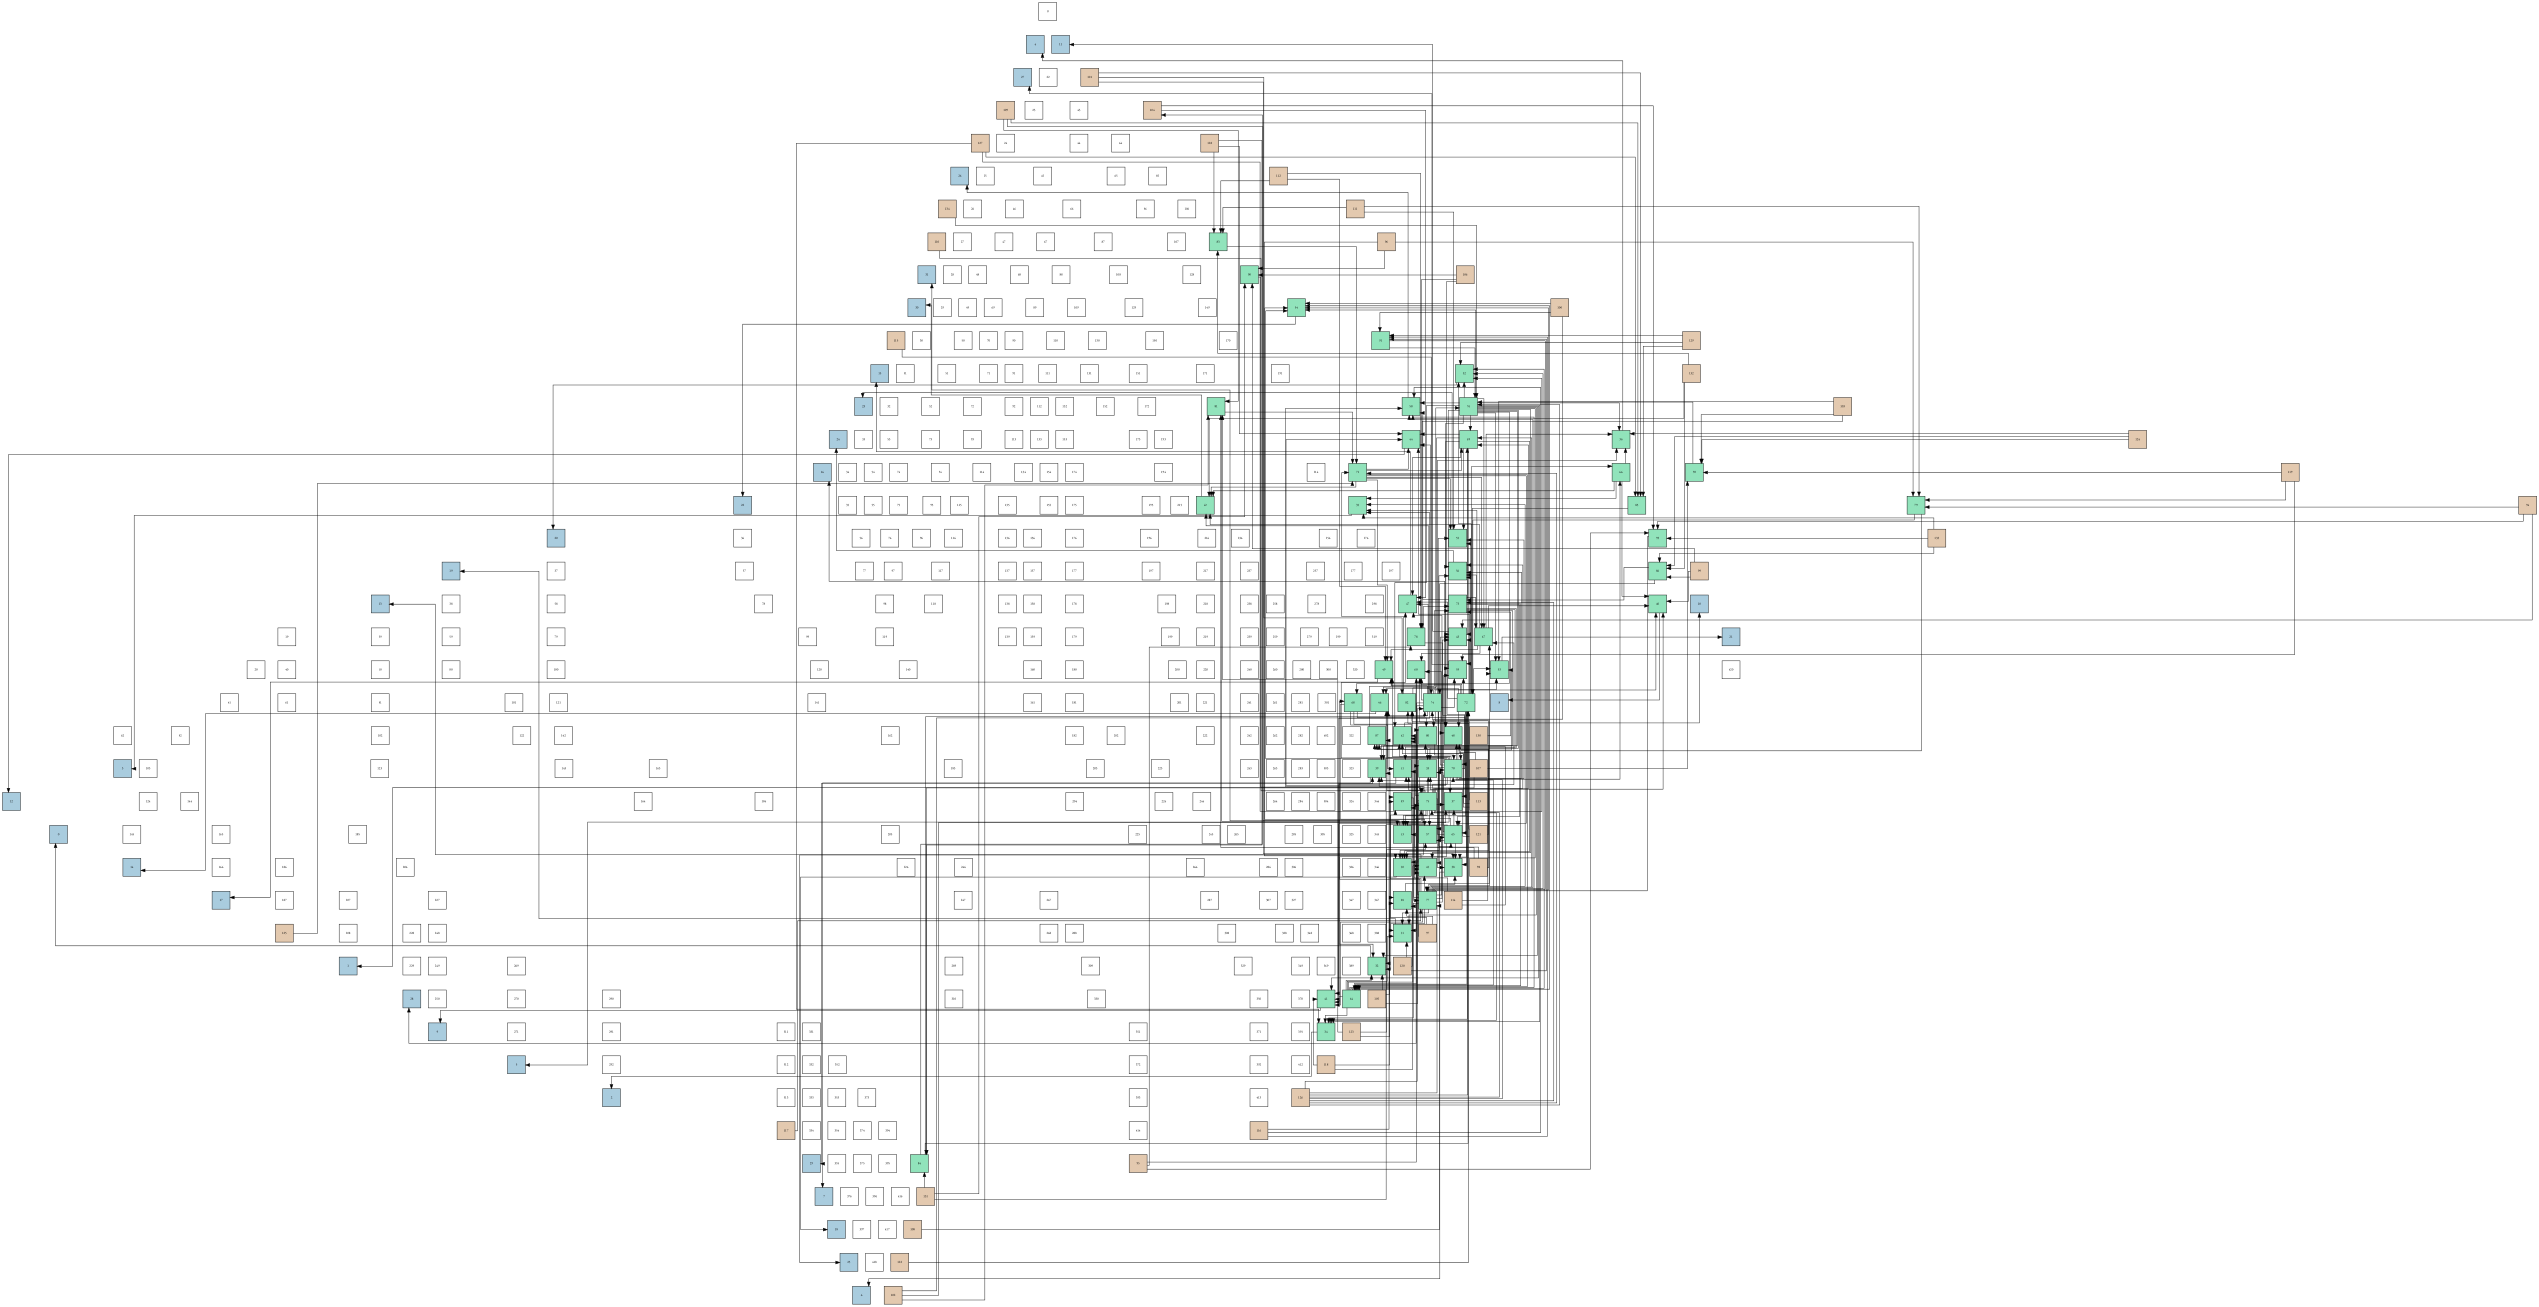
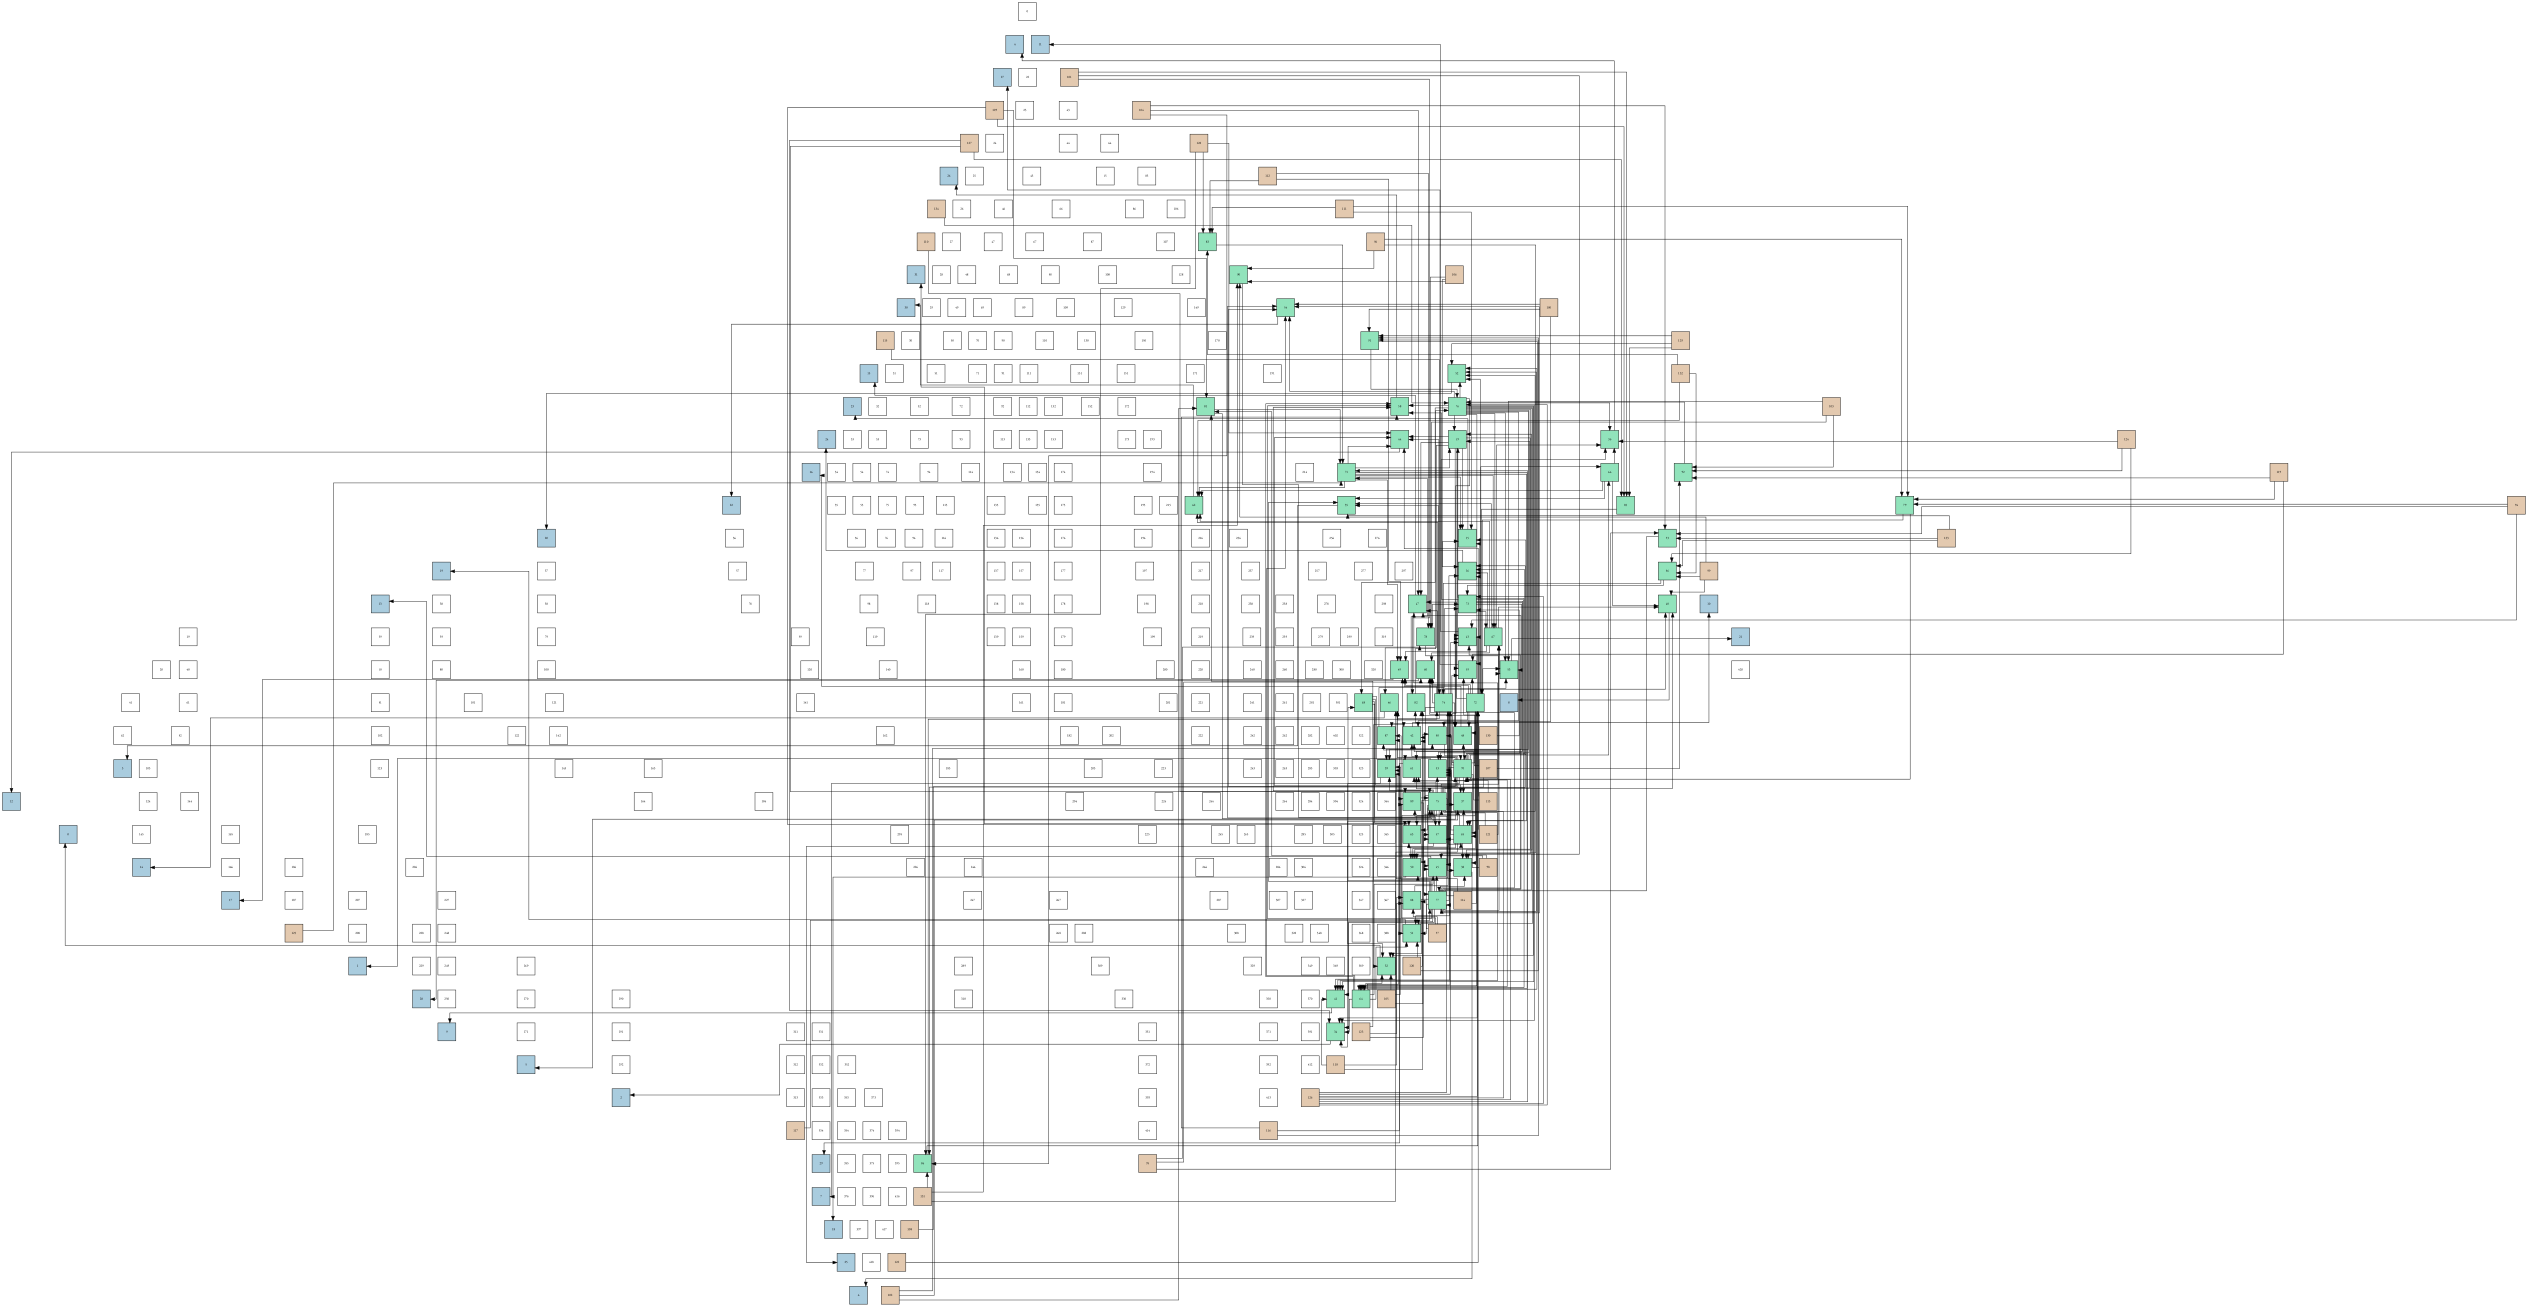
edge "84" -> "104": reversed
